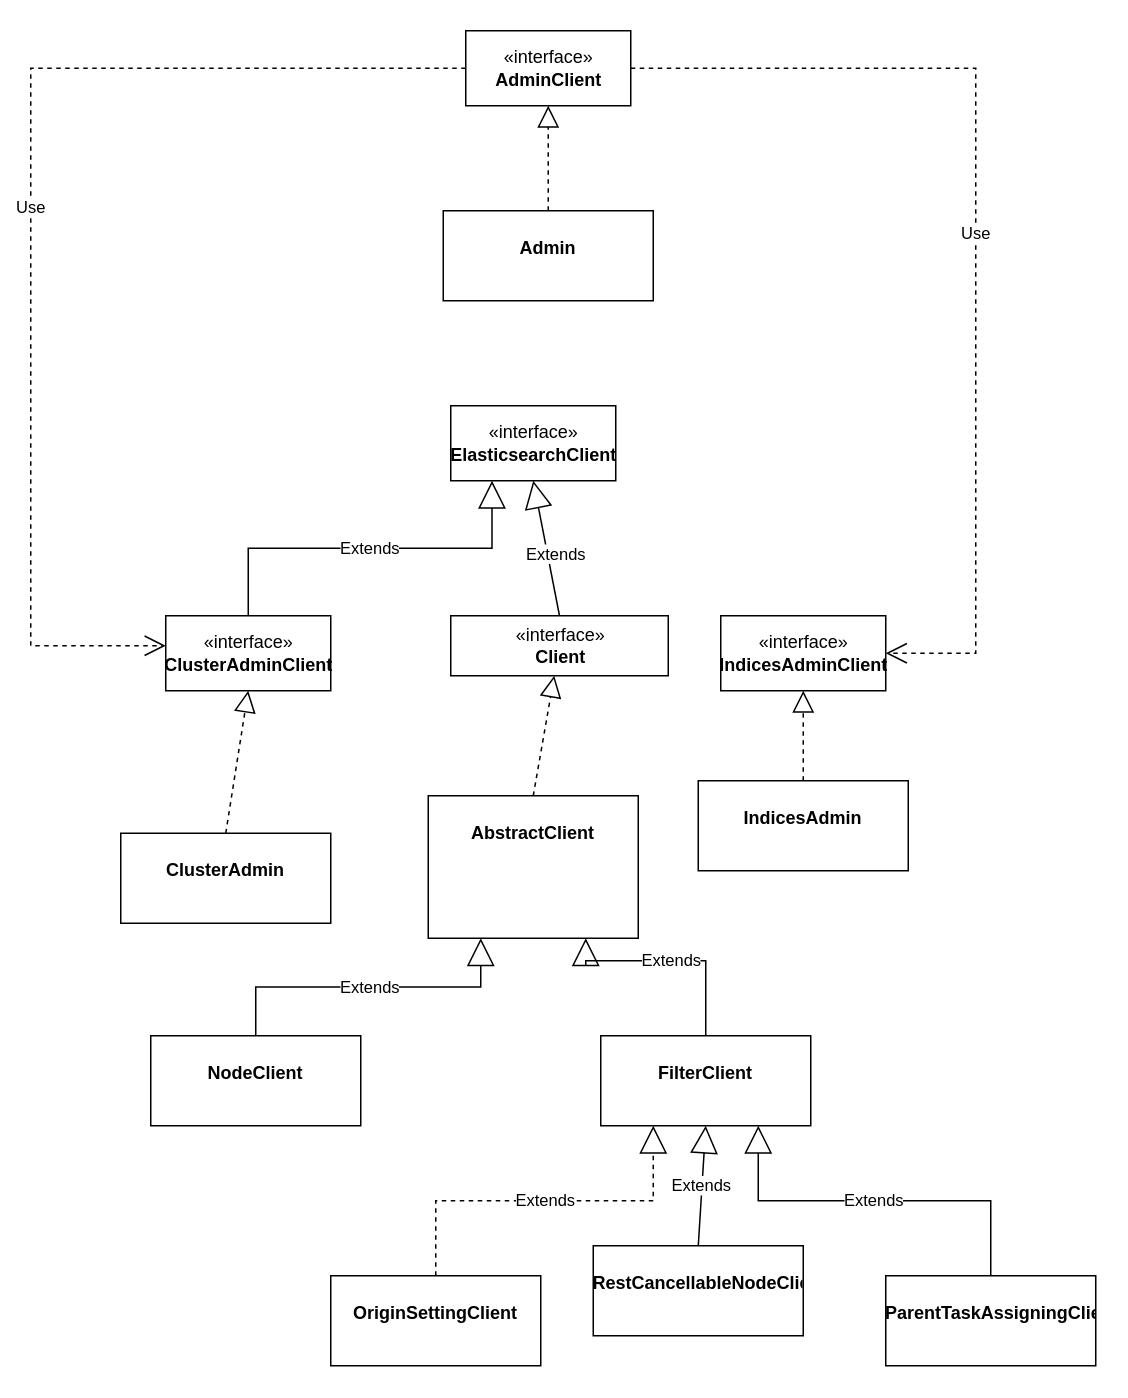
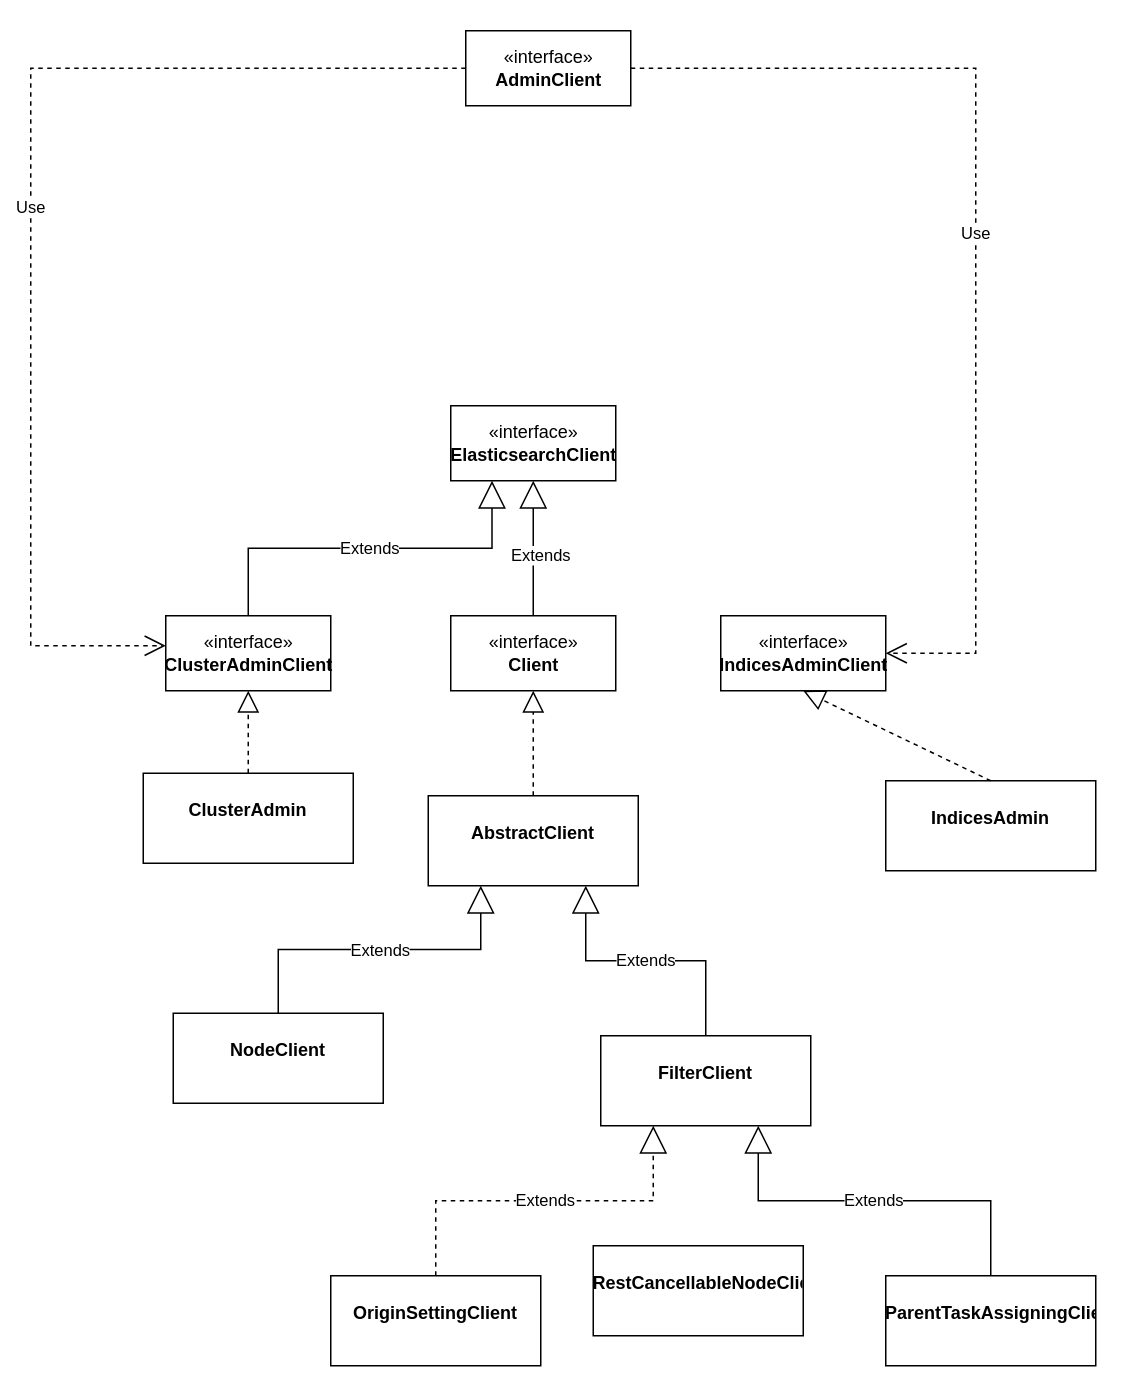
edge "Admin" -> "«interface» AdminClient": removed
node "Admin": removed
node "«interface» Client": size 218x60 -> 165x75
node "IndicesAdmin": moved (803, 826) -> (991, 826)
node "AbstractClient": size 210x143 -> 210x90
node "ClusterAdmin": moved (226, 878) -> (248, 818)
node "NodeClient": moved (256, 1081) -> (278, 1058)
edge "RestCancellableNodeClient" -> "FilterClient": removed, label "Extends"
